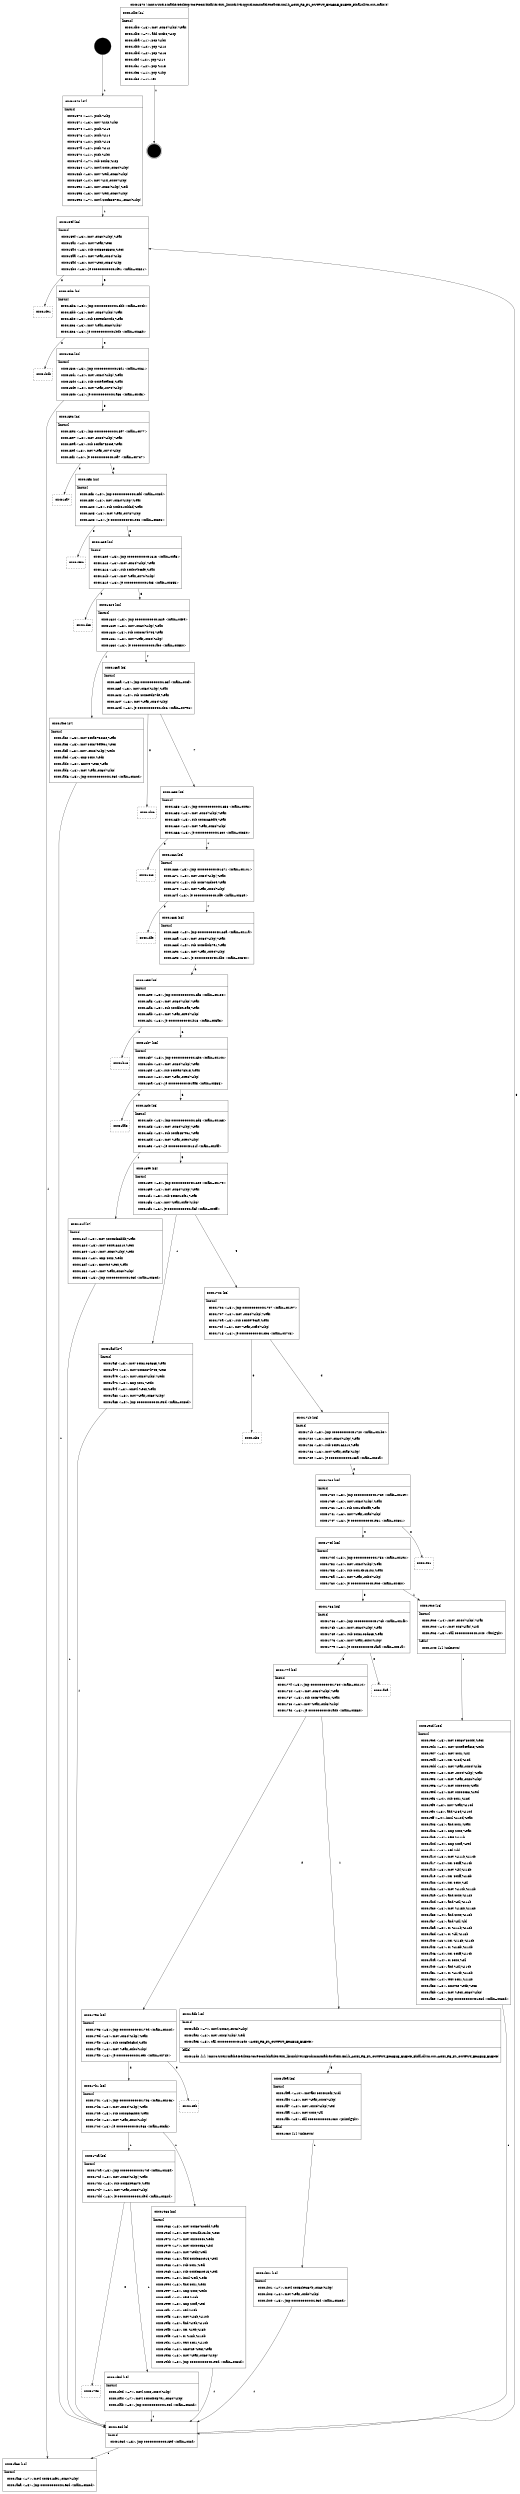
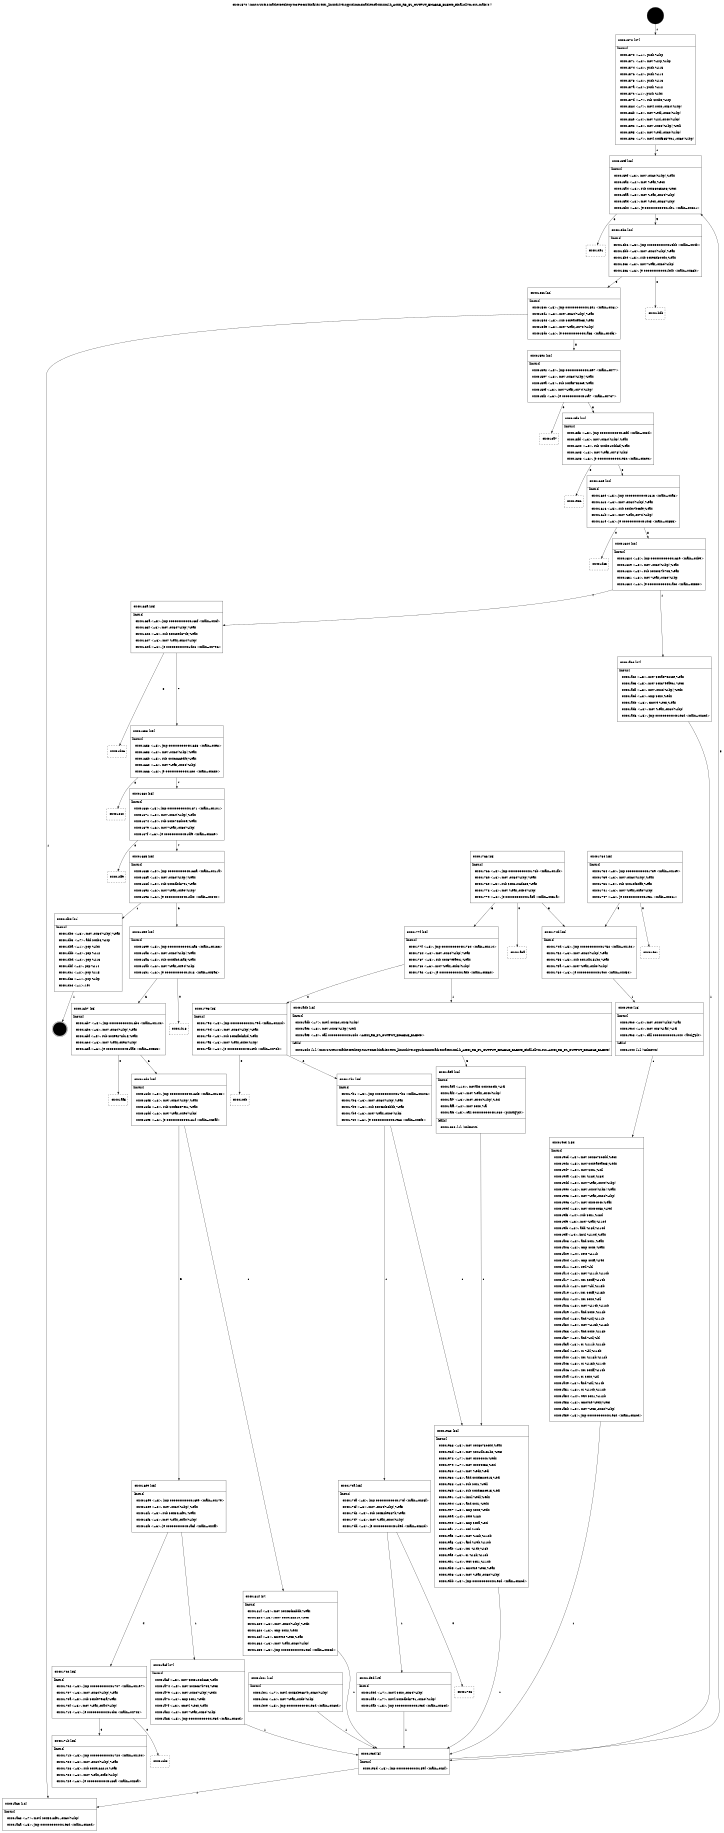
edge "0x401685 [25]" -> "0x401db0 [21]": added, label "1"
edge "0x40171b [25]" -> "0x401734 [25]": removed, label "4"
edge "0x40174d [25]" -> "0x401766 [25]": reversed
edge "0x401aea [23]" -> "0x401b01 [18]": now "0x401aea [23]" -> "0x401968 [88]"
